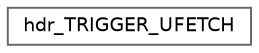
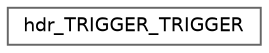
node "hdr_TRIGGER_UFETCH": label "hdr_TRIGGER_UFETCH" -> "hdr_TRIGGER_TRIGGER"
